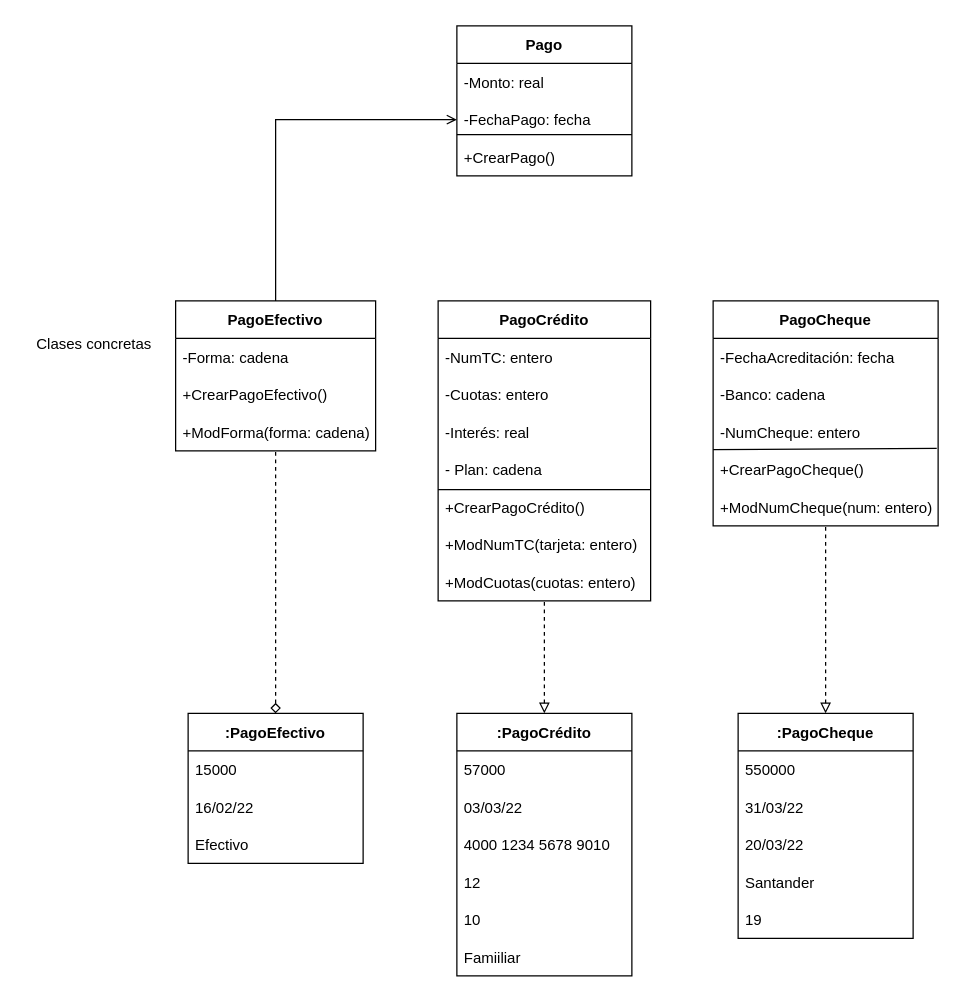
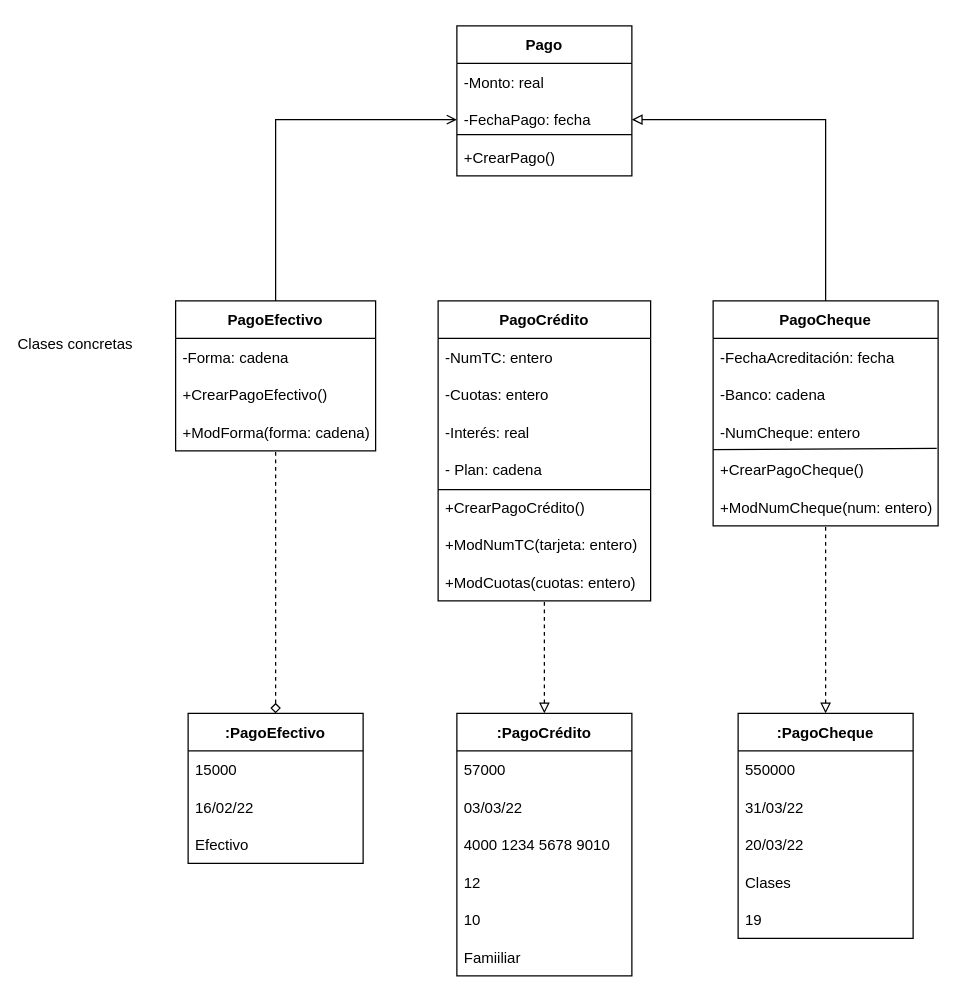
edge "PagoCheque" -> "-FechaPago: fecha": added
node "Clases concretas": moved (94, 344) -> (76, 344)
node "Santander": label "Santander" -> "Clases"
